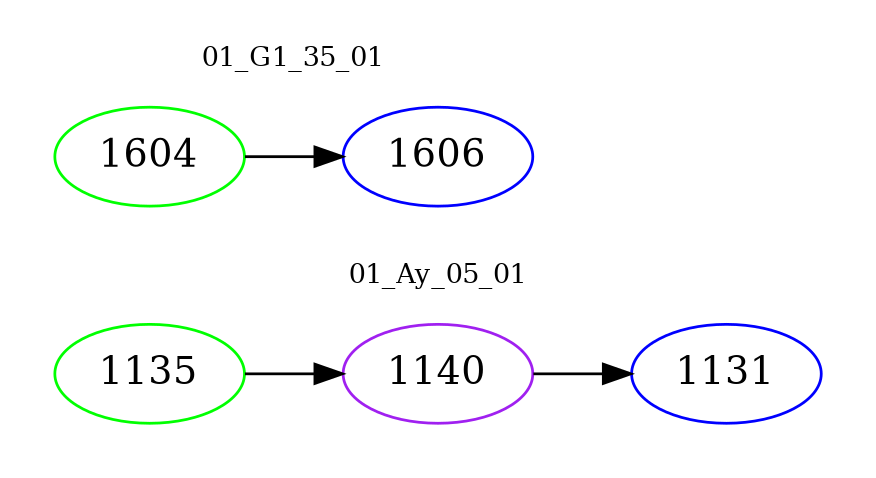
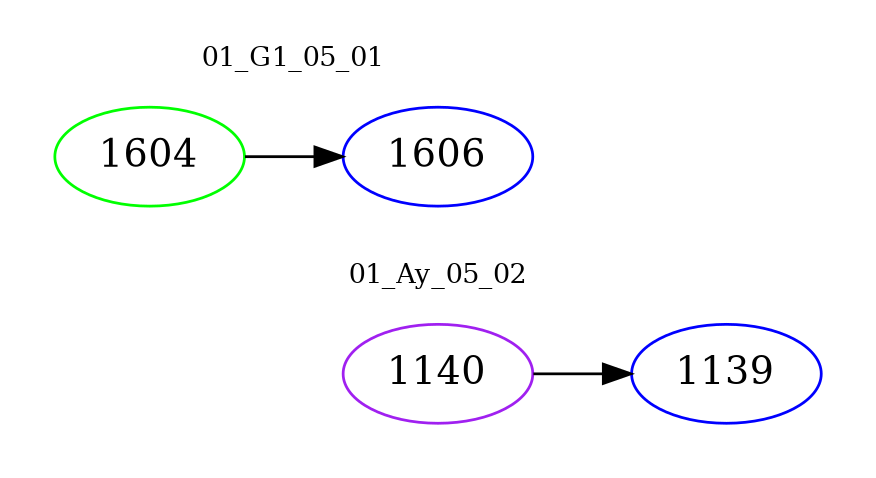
cluster "01_G1_35_01": label "01_G1_35_01" -> "01_G1_05_01"
cluster "01_Ay_05_01": label "01_Ay_05_01" -> "01_Ay_05_02"
node "1135": removed
node "1131": label "1131" -> "1139"
